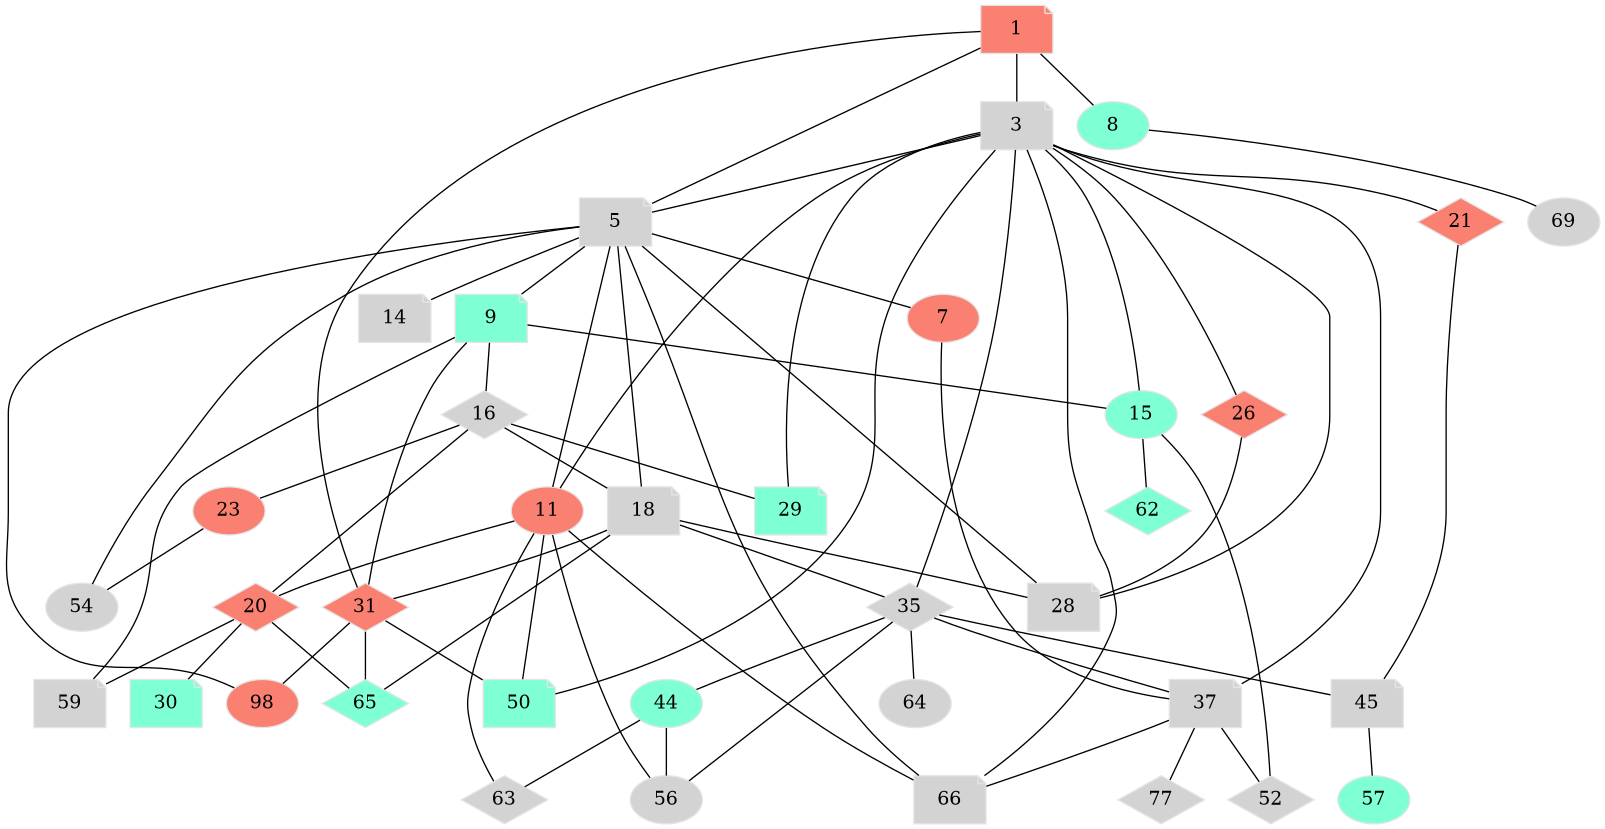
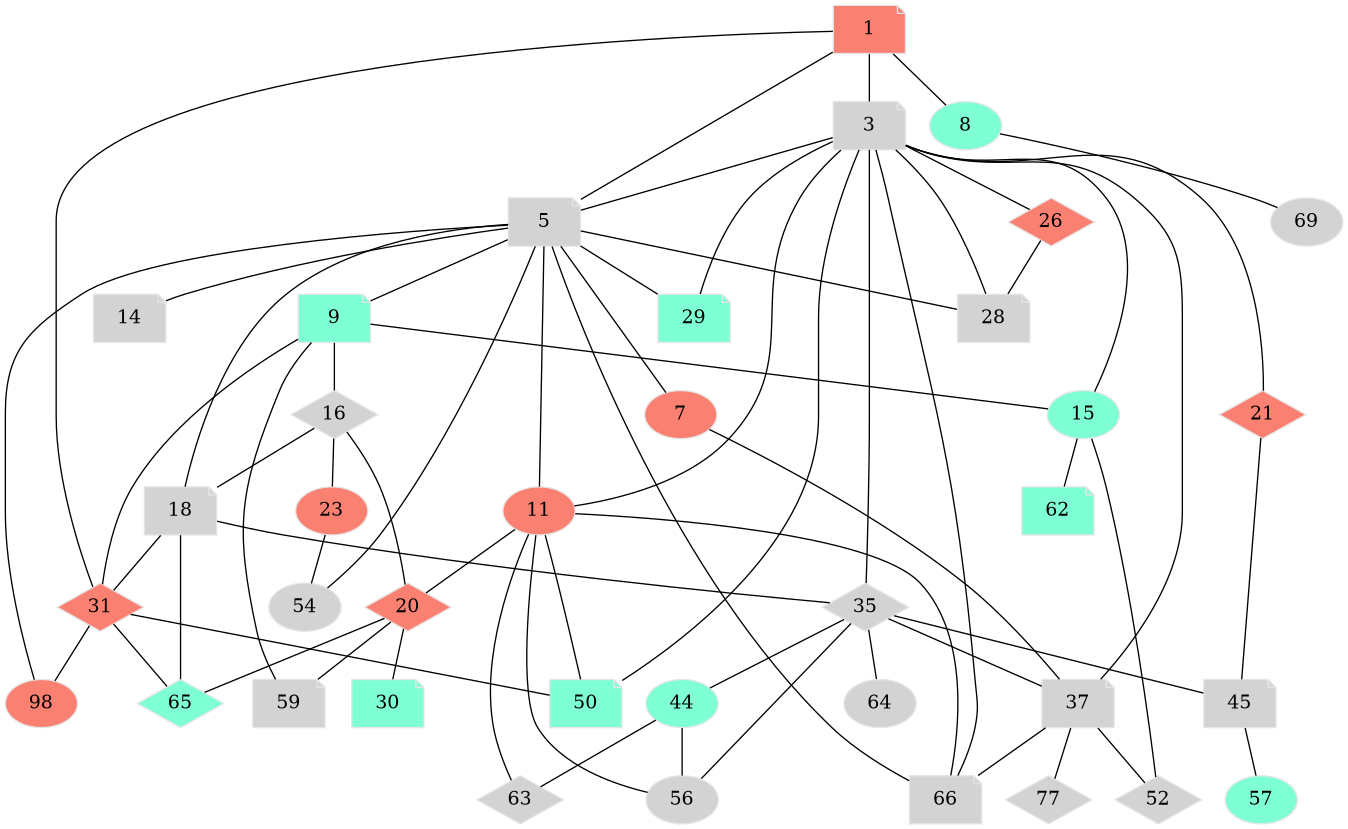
edge "16" -- "29": now "5" -- "29"
node "62": shape diamond -> note
edge "18" -- "28": removed
